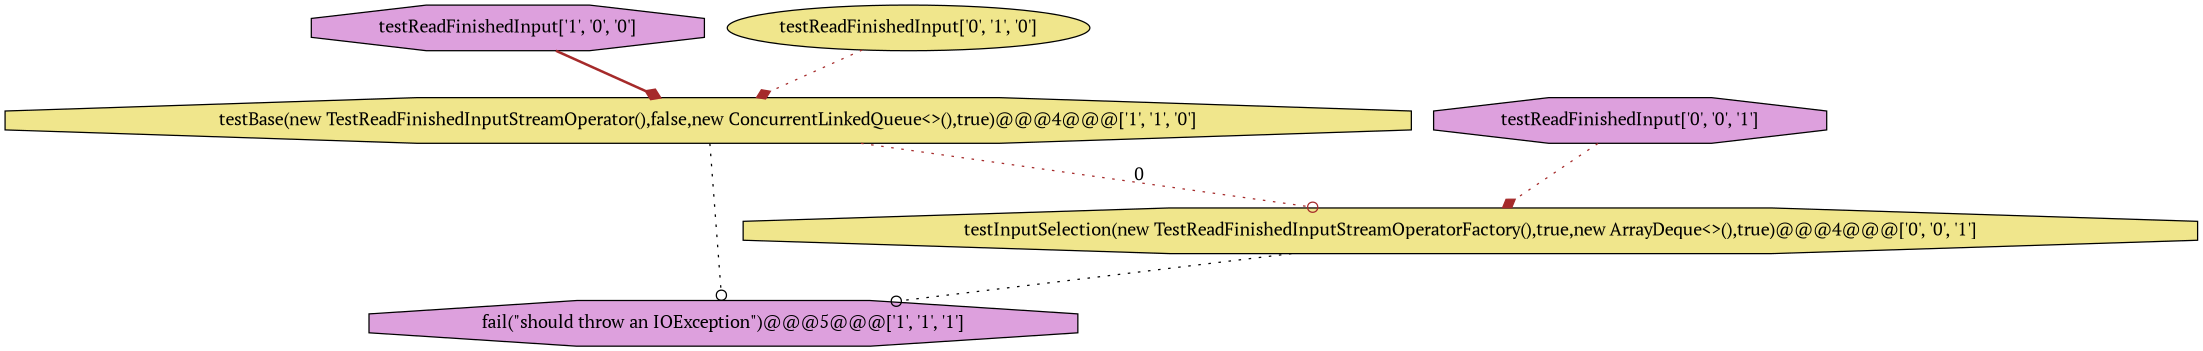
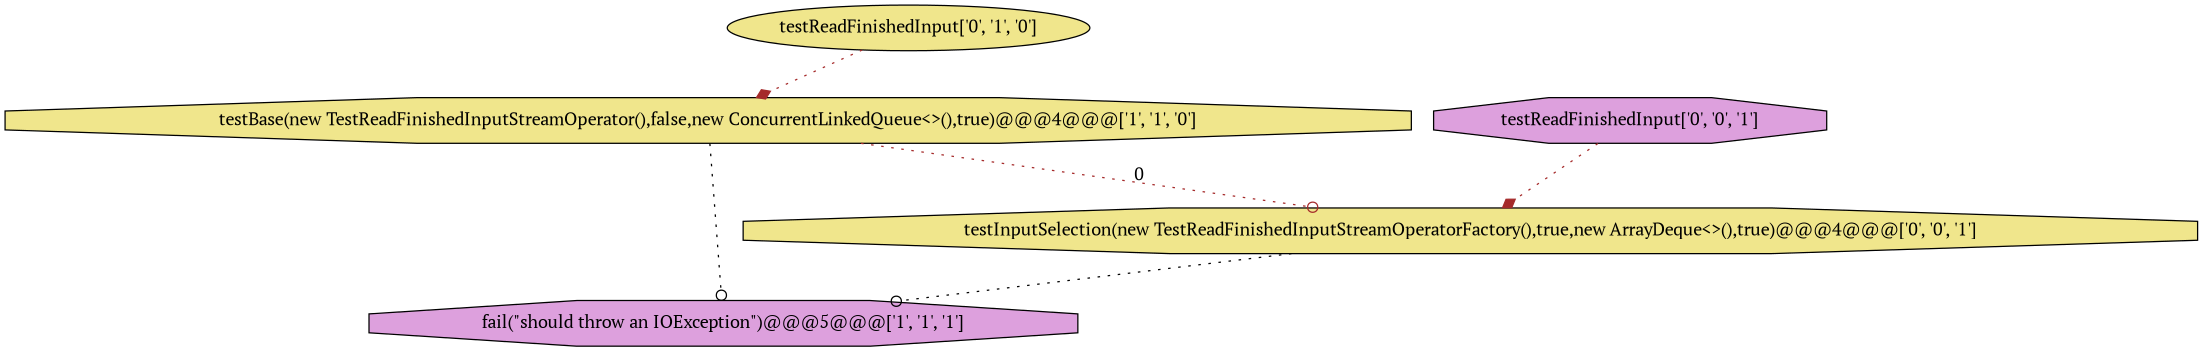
node "testReadFinishedInput['1', '0', '0']": removed
